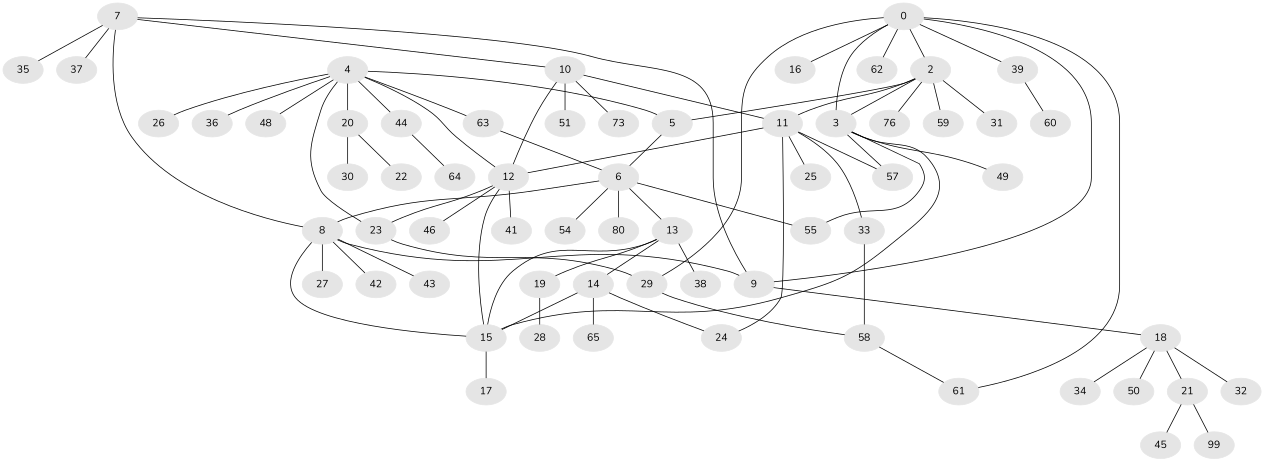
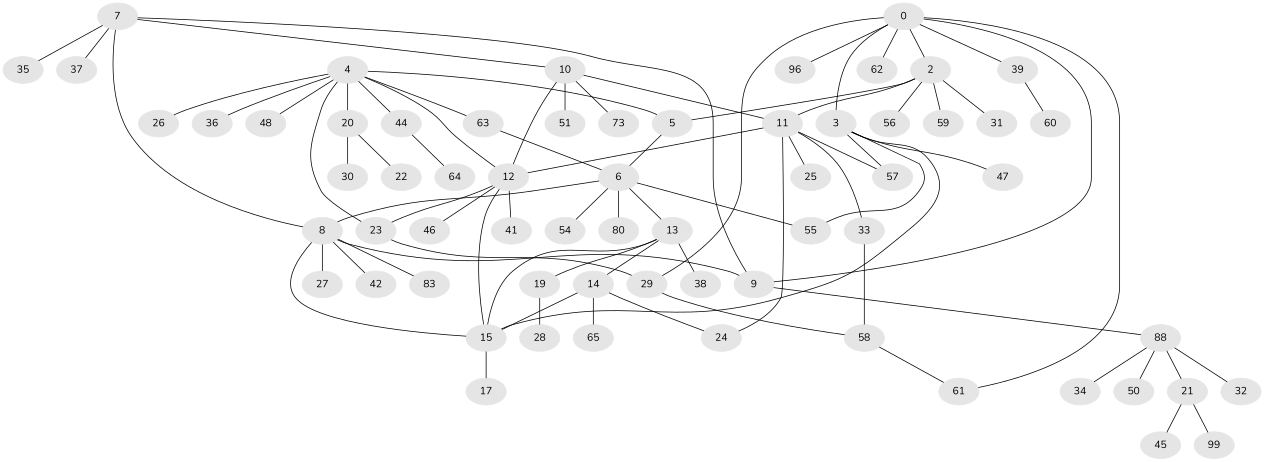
node "16": label "16" -> "96"
edge "2" -- "3": removed
node "76": label "76" -> "56"
node "49": label "49" -> "47"
node "43": label "43" -> "83"
node "18": label "18" -> "88"
